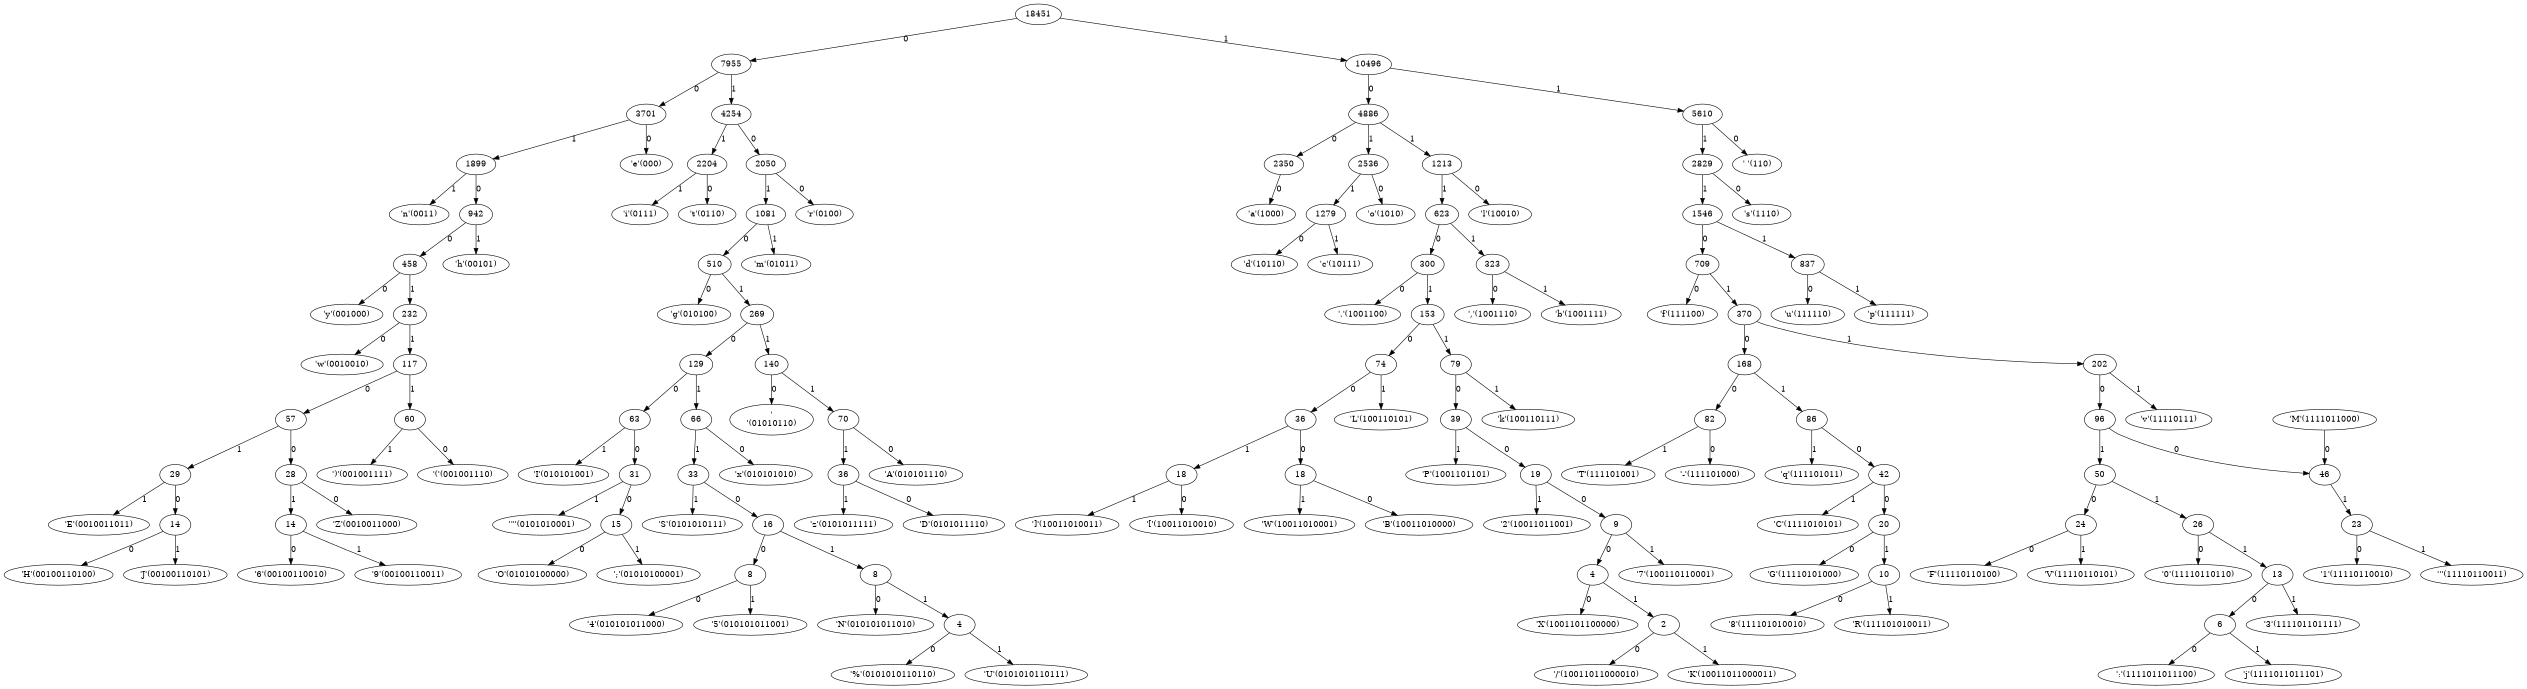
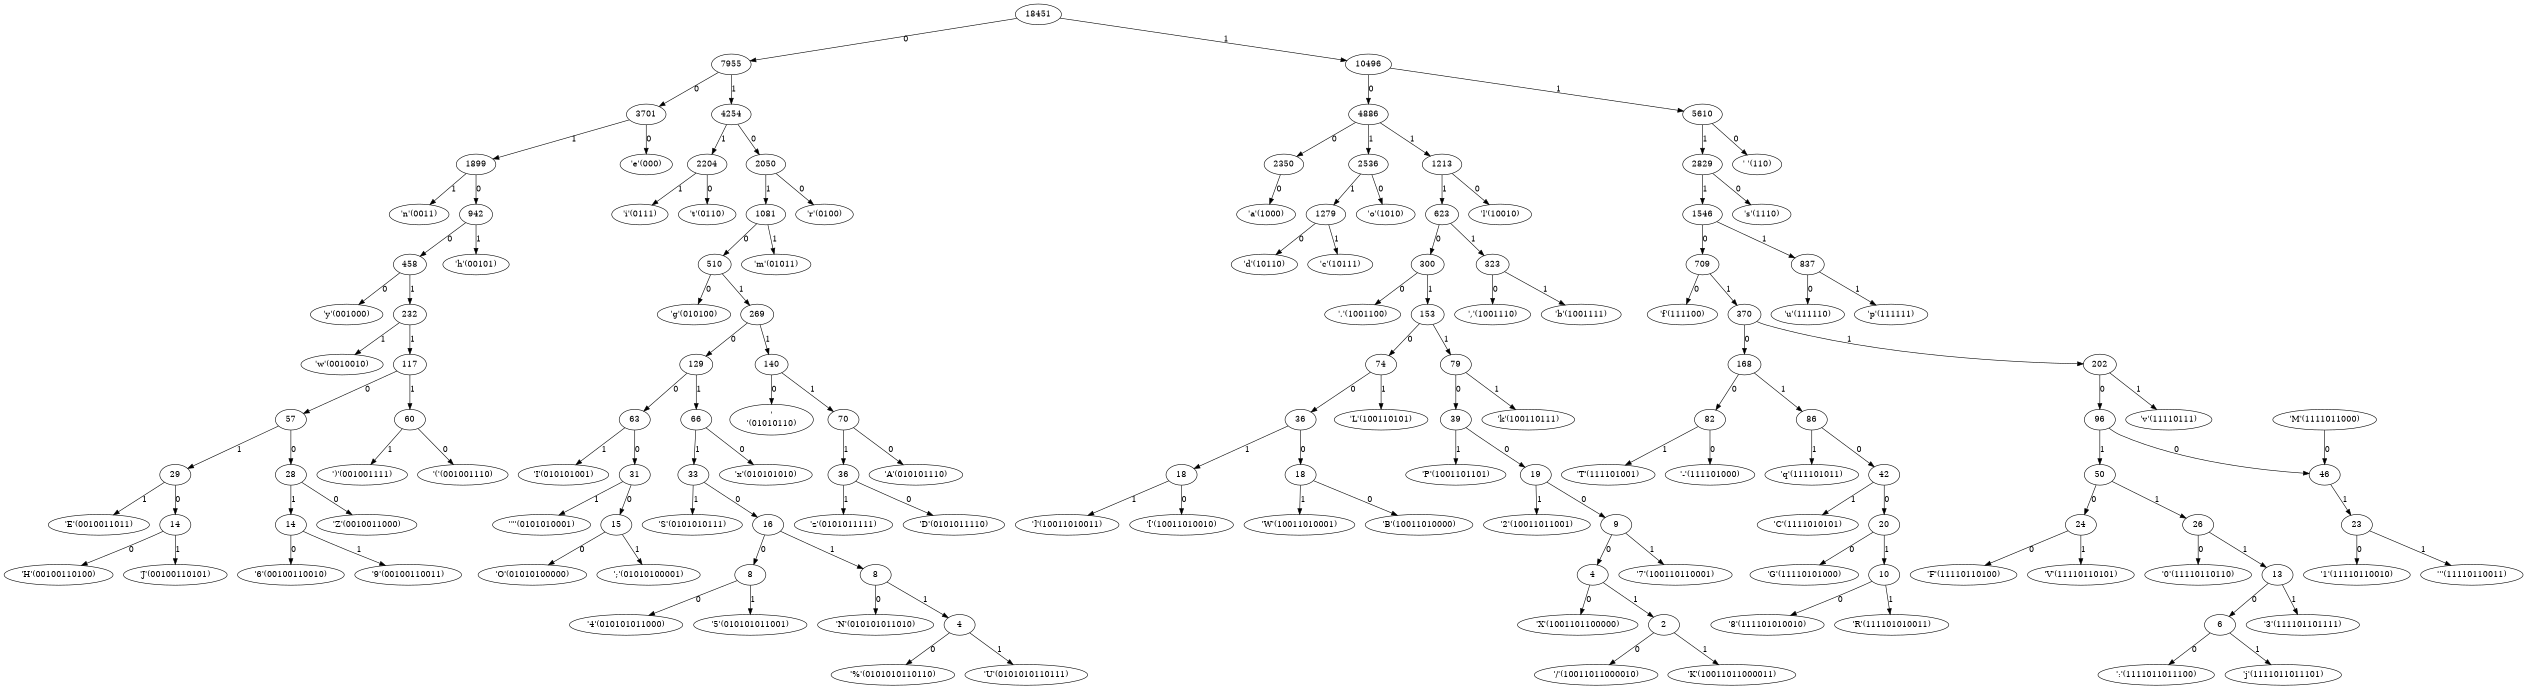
edge "232" -> "'w'(0010010)": label "0" -> "1"
